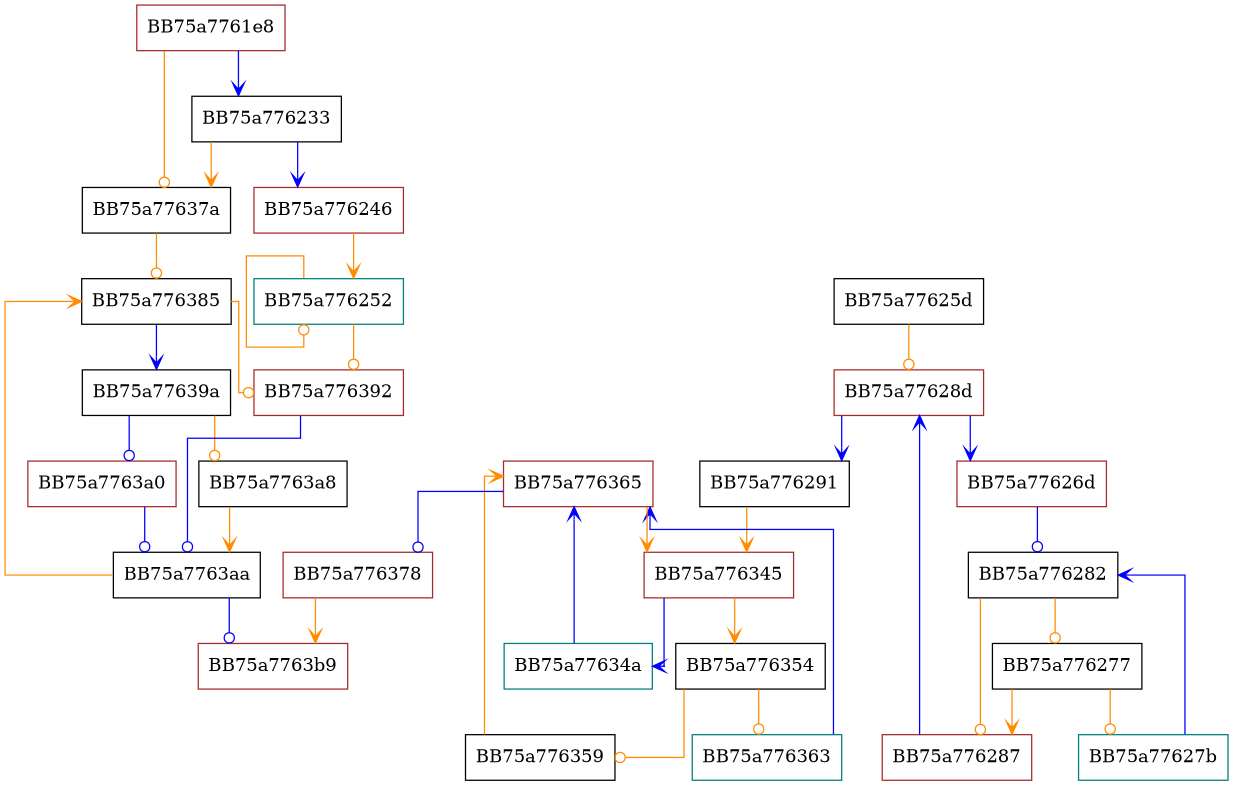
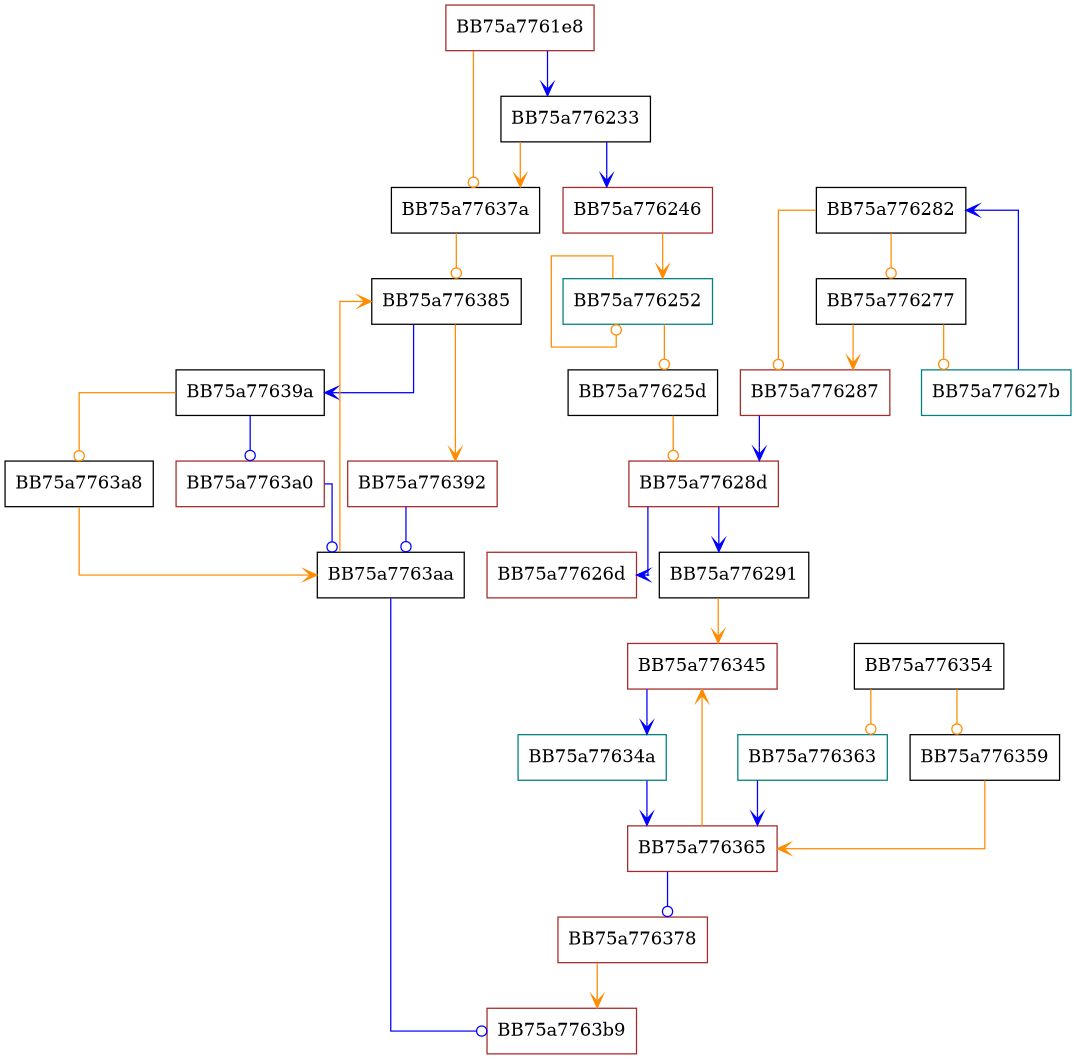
edge "BB75a776252" -> "BB75a776392": now "BB75a776252" -> "BB75a77625d"
edge "BB75a776385" -> "BB75a776392": arrowhead odot -> vee
edge "BB75a77626d" -> "BB75a776282": removed
edge "BB75a776345" -> "BB75a776354": removed
